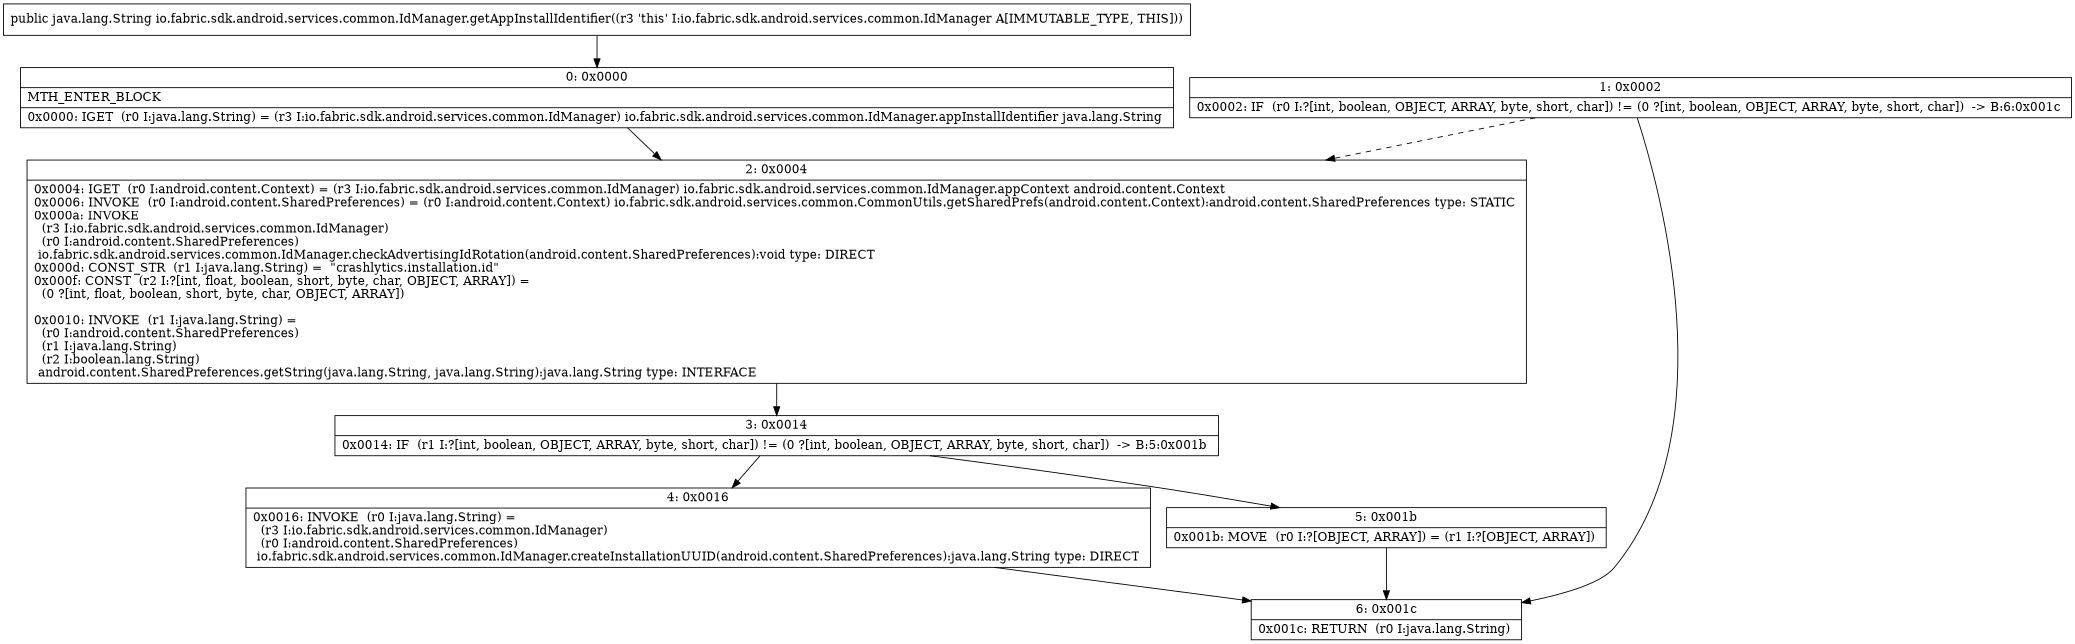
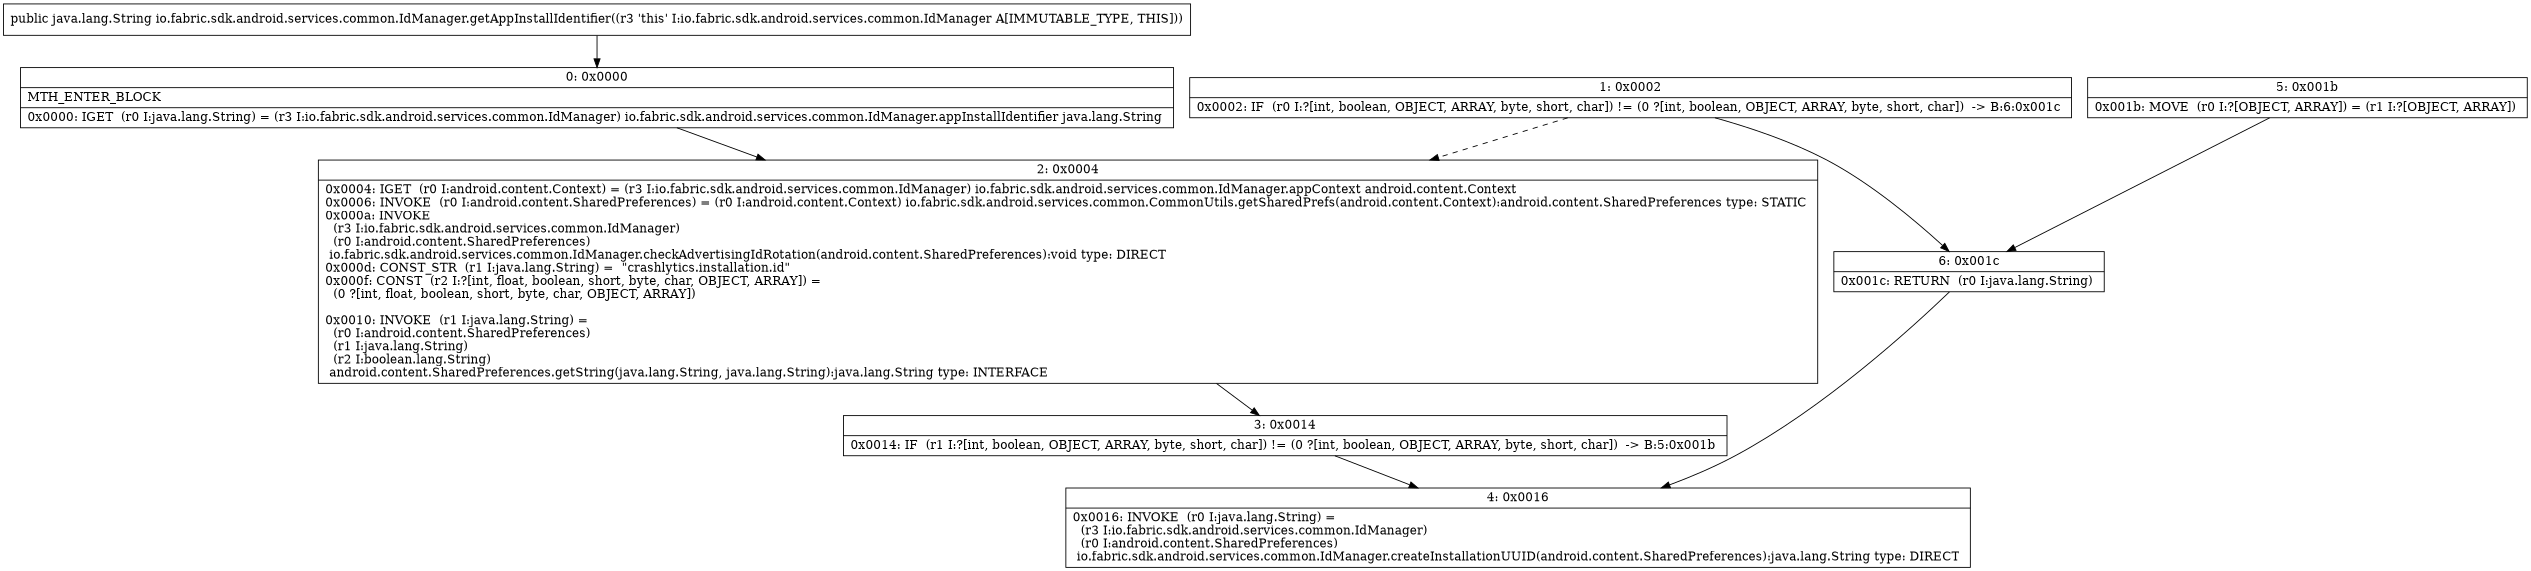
edge "3: 0x0014" -> "5: 0x001b": removed
edge "4: 0x0016" -> "6: 0x001c": reversed
